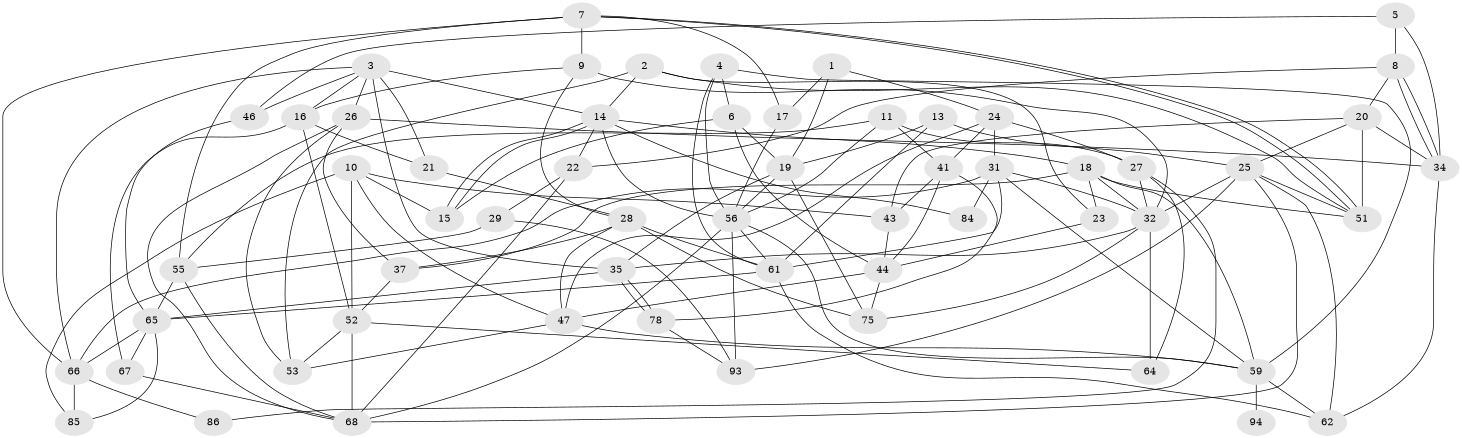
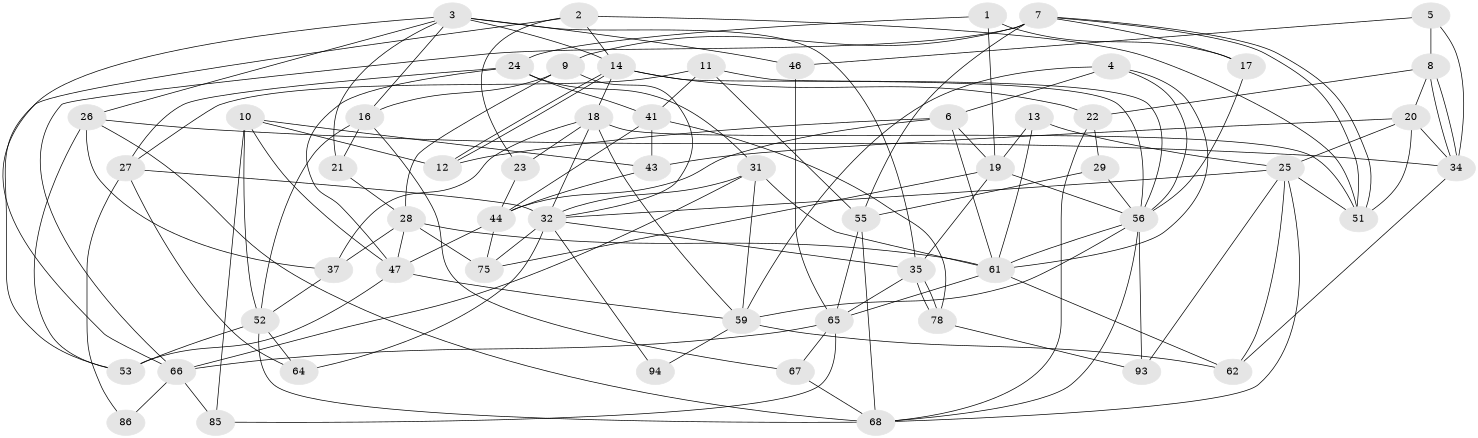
edge "6" -- "61": added
node "15": label "15" -> "12"
node "84": removed
edge "29" -- "93": now "29" -- "56"
edge "32" -- "94": added
